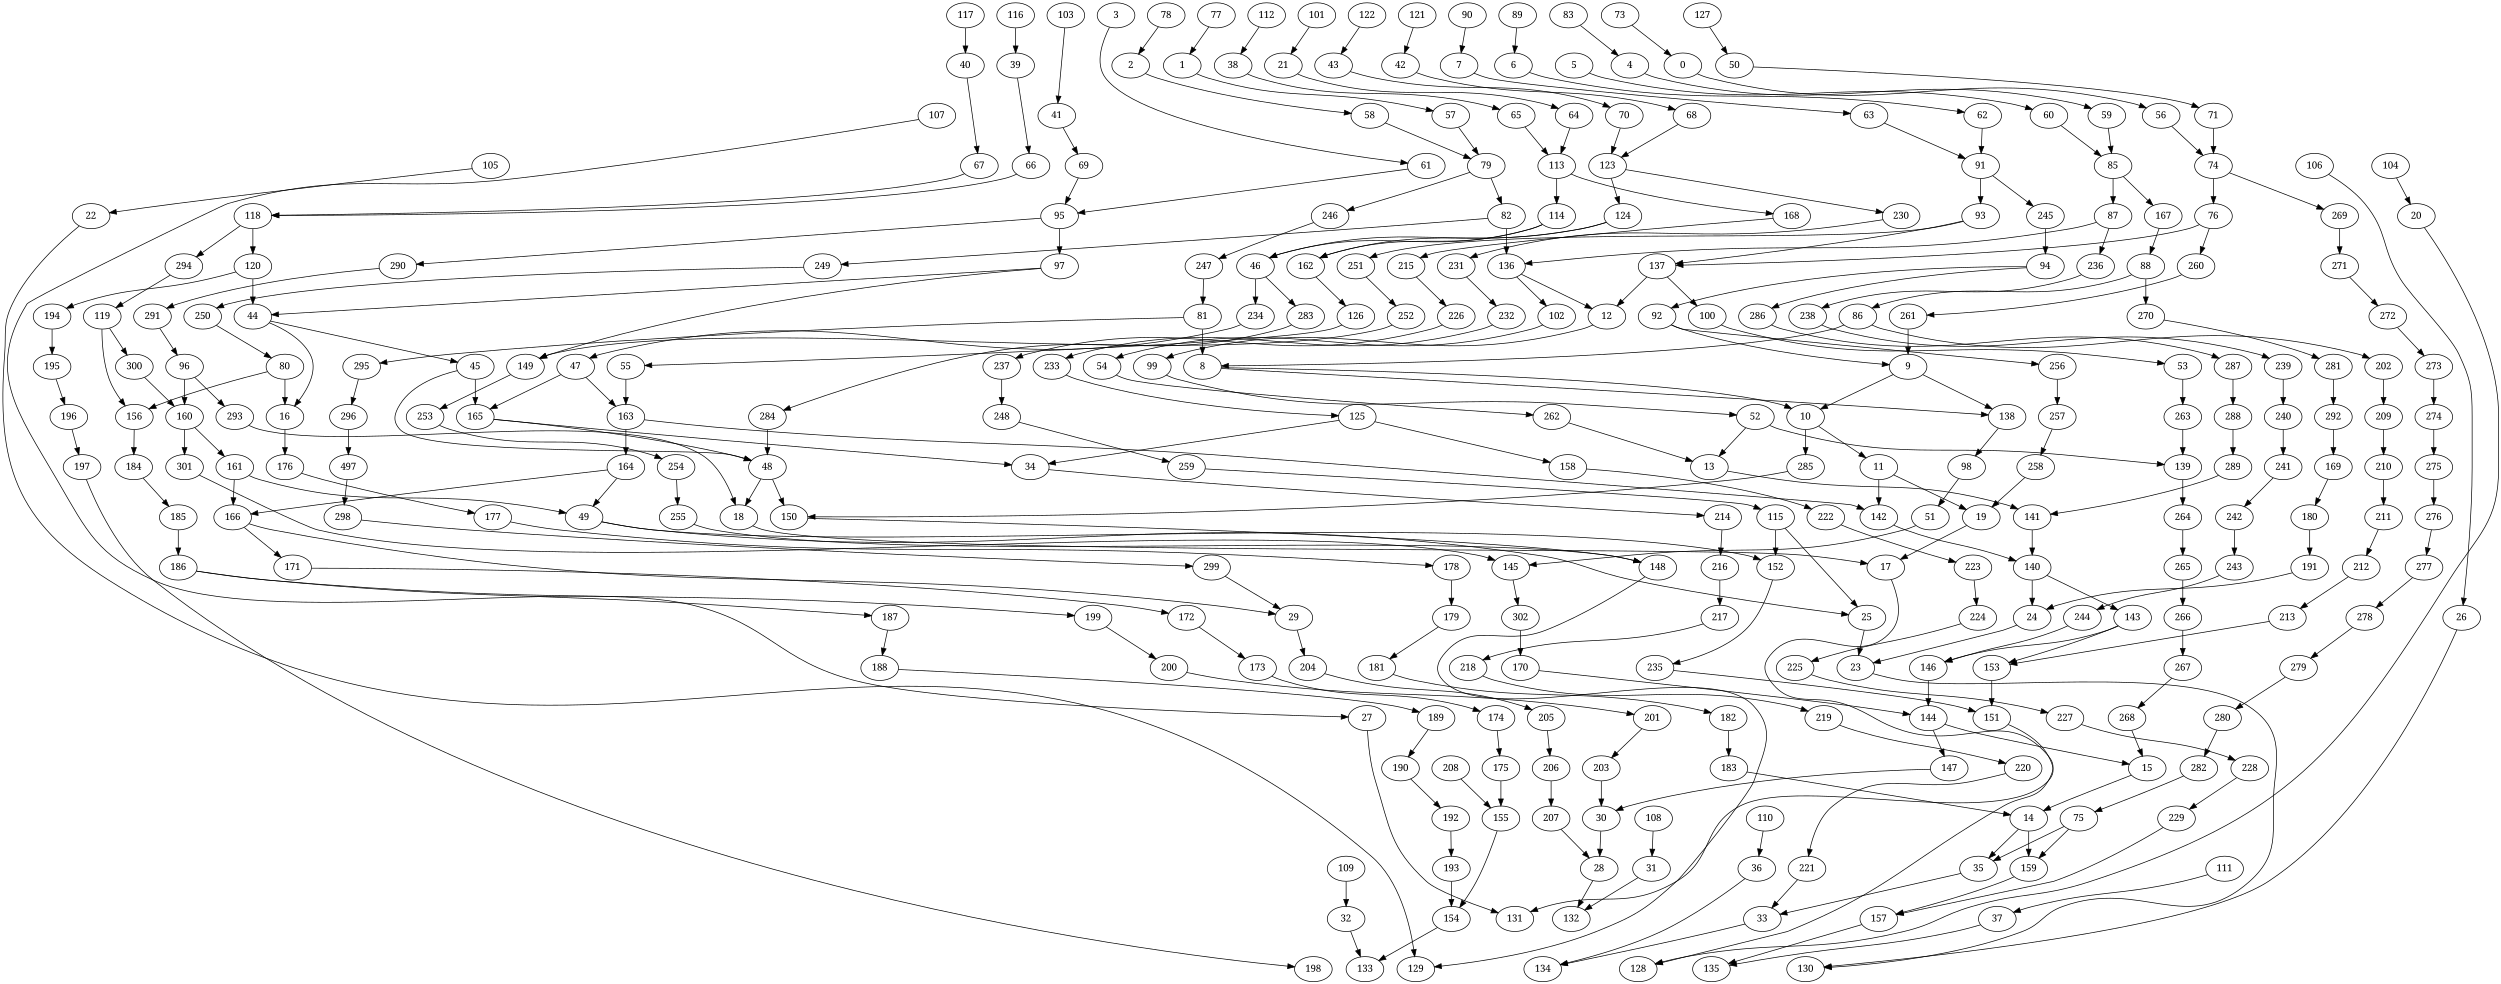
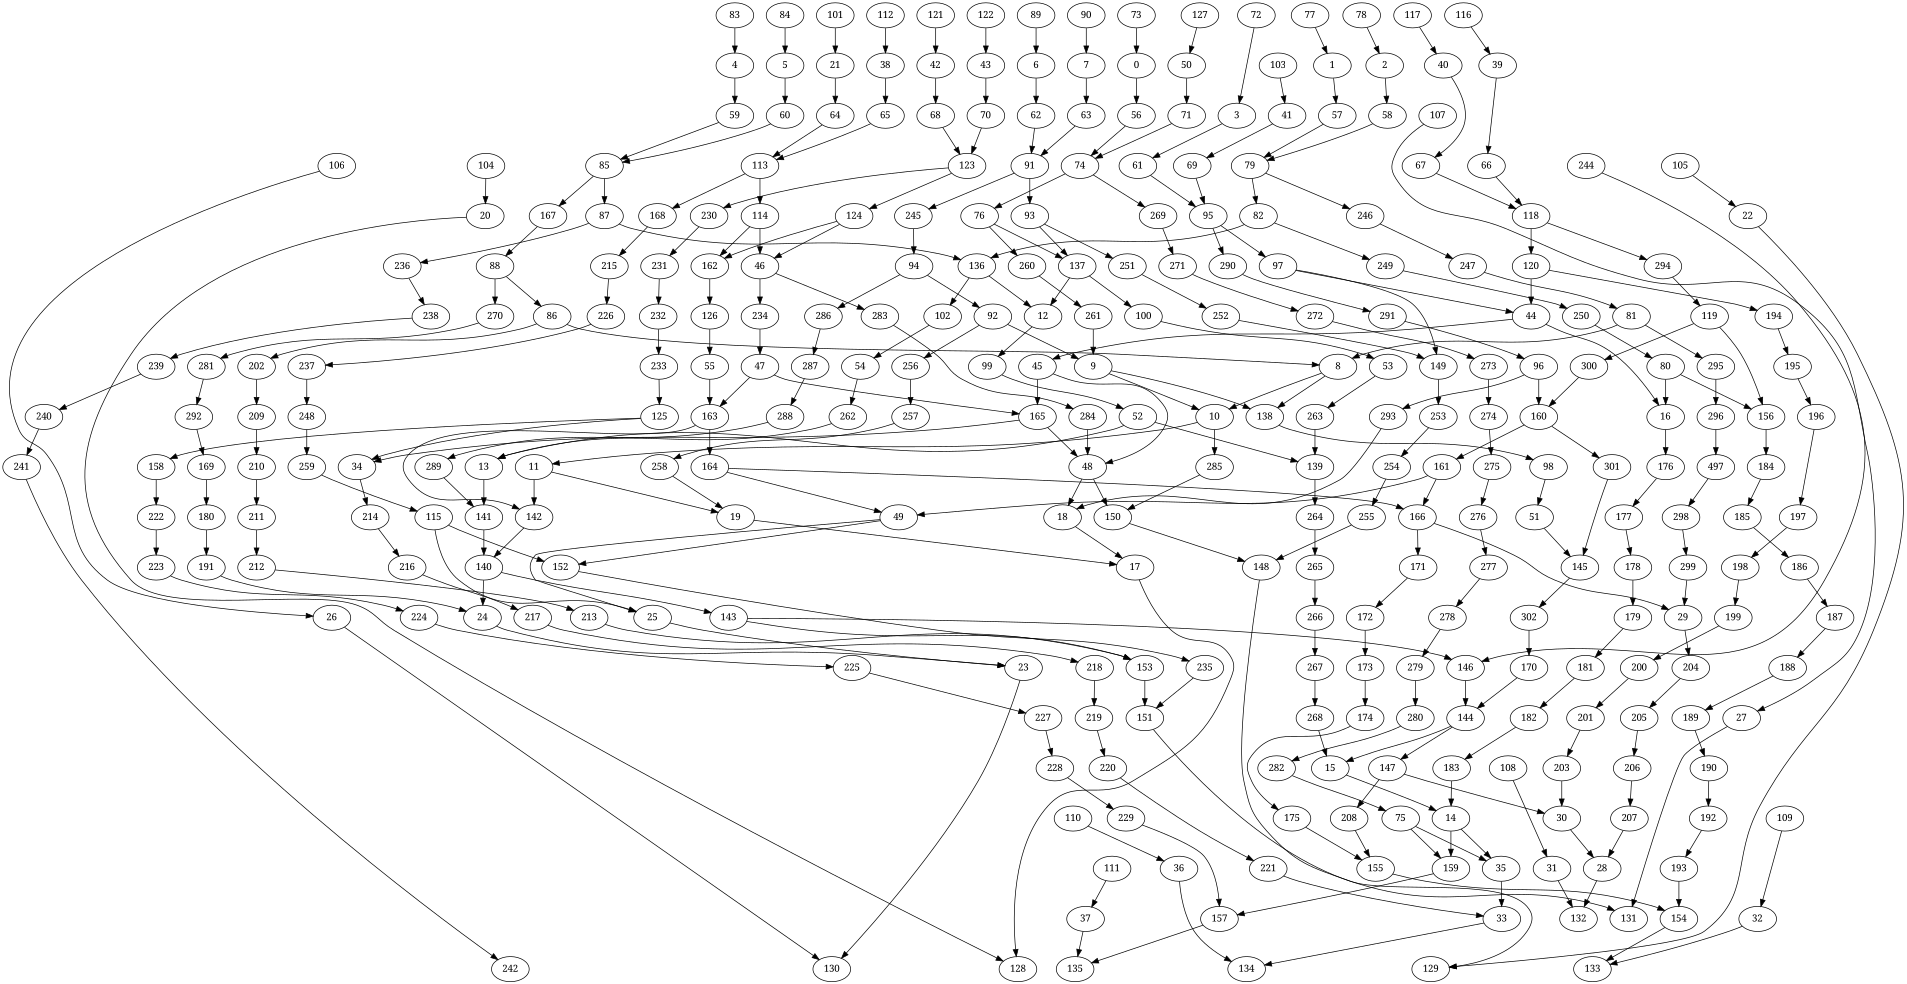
node "84": added
node "72": added
node "243": removed
edge "186" -> "199": now "198" -> "199"
edge "147" -> "208": added
